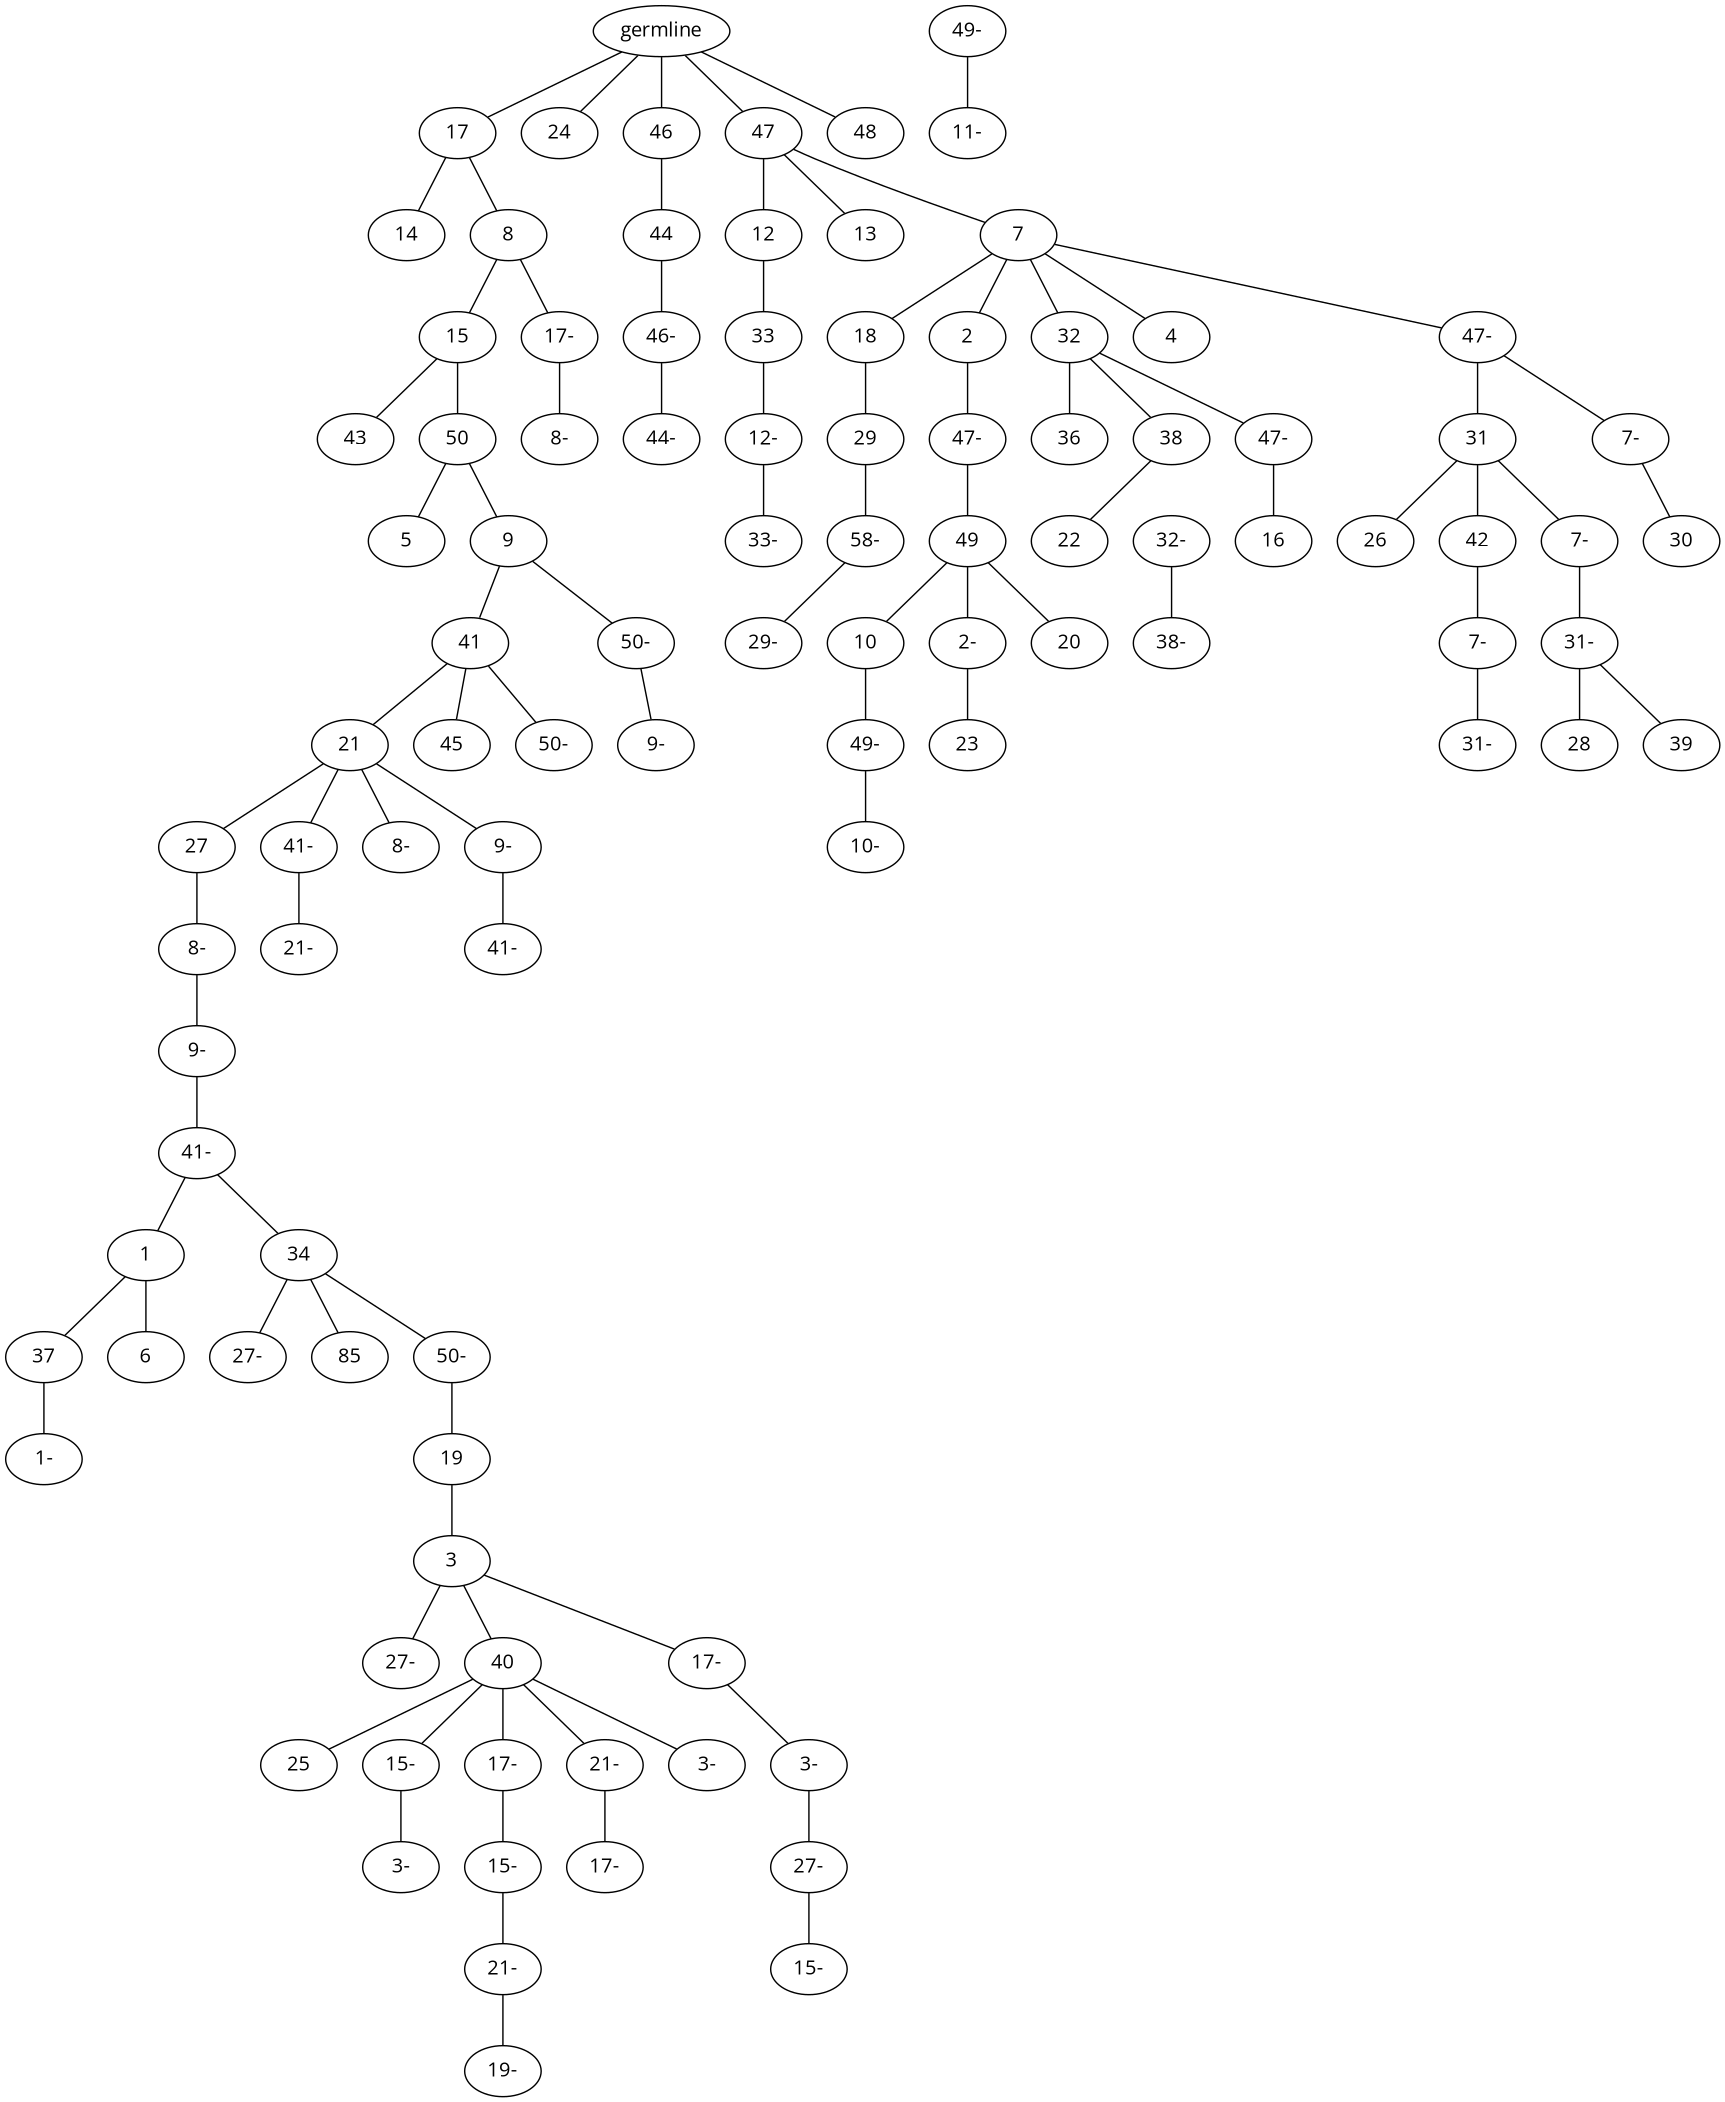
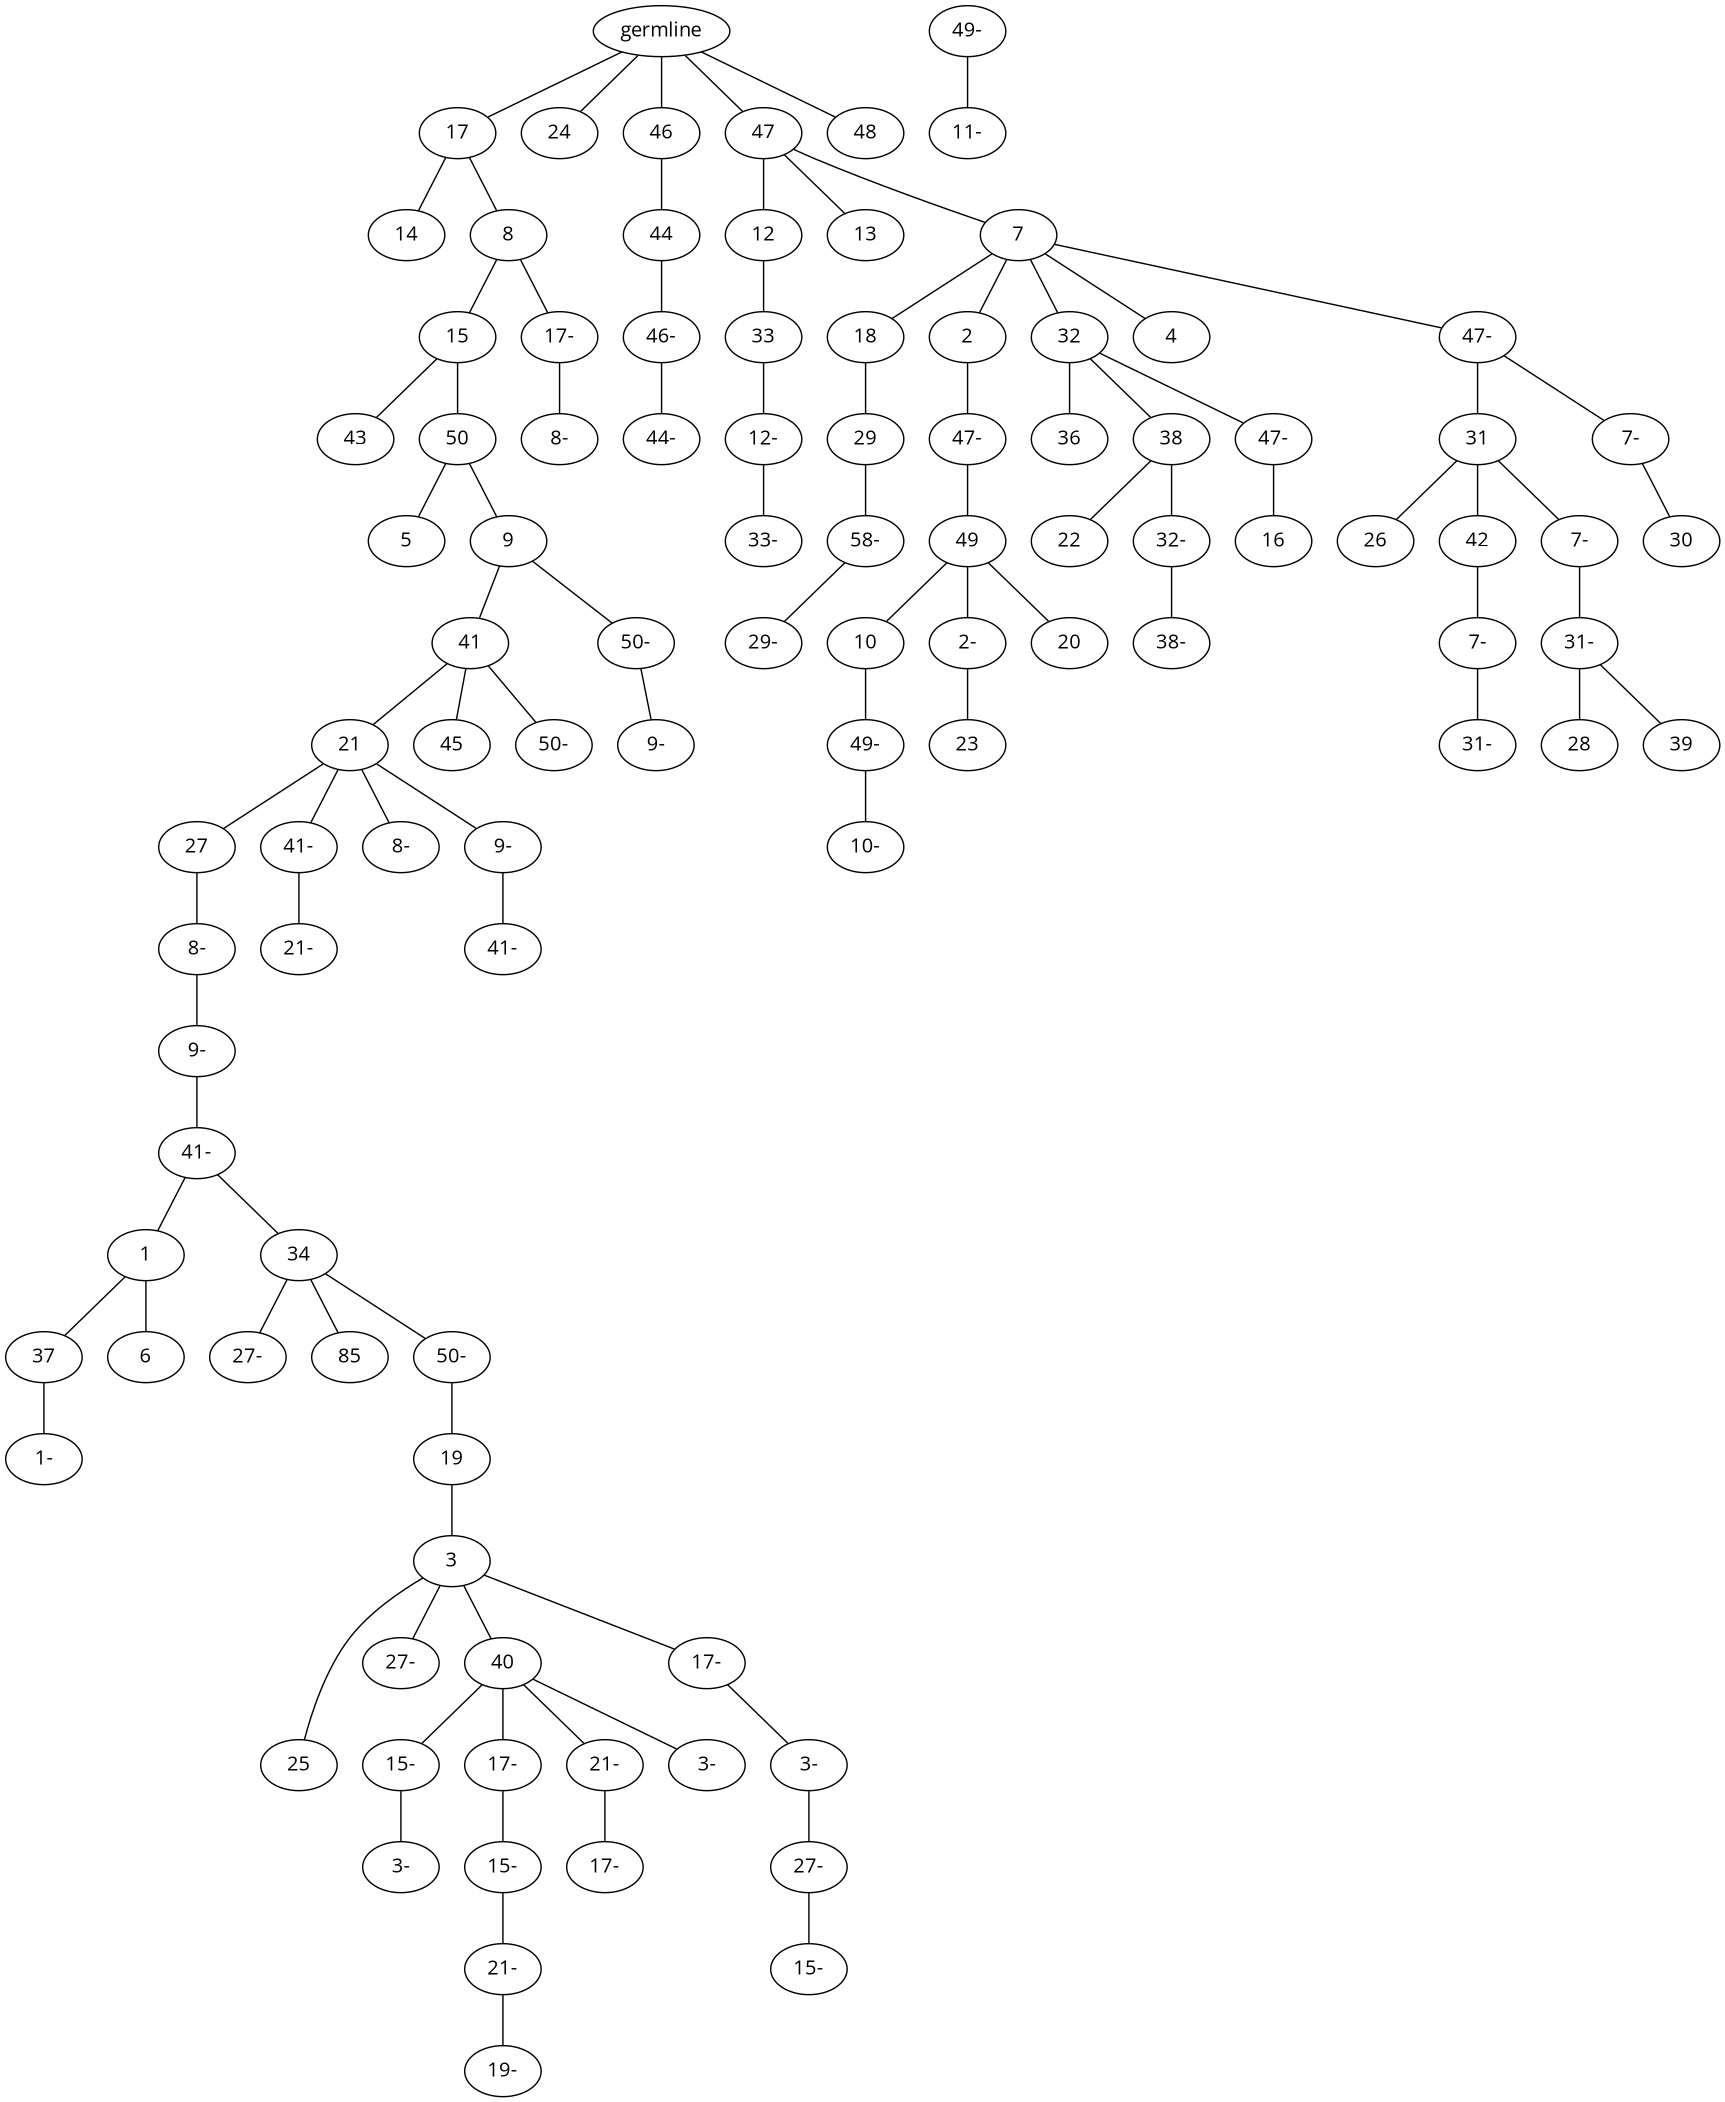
edge "38" -- "32-": added
edge "40" -- "25": now "3" -- "25"
